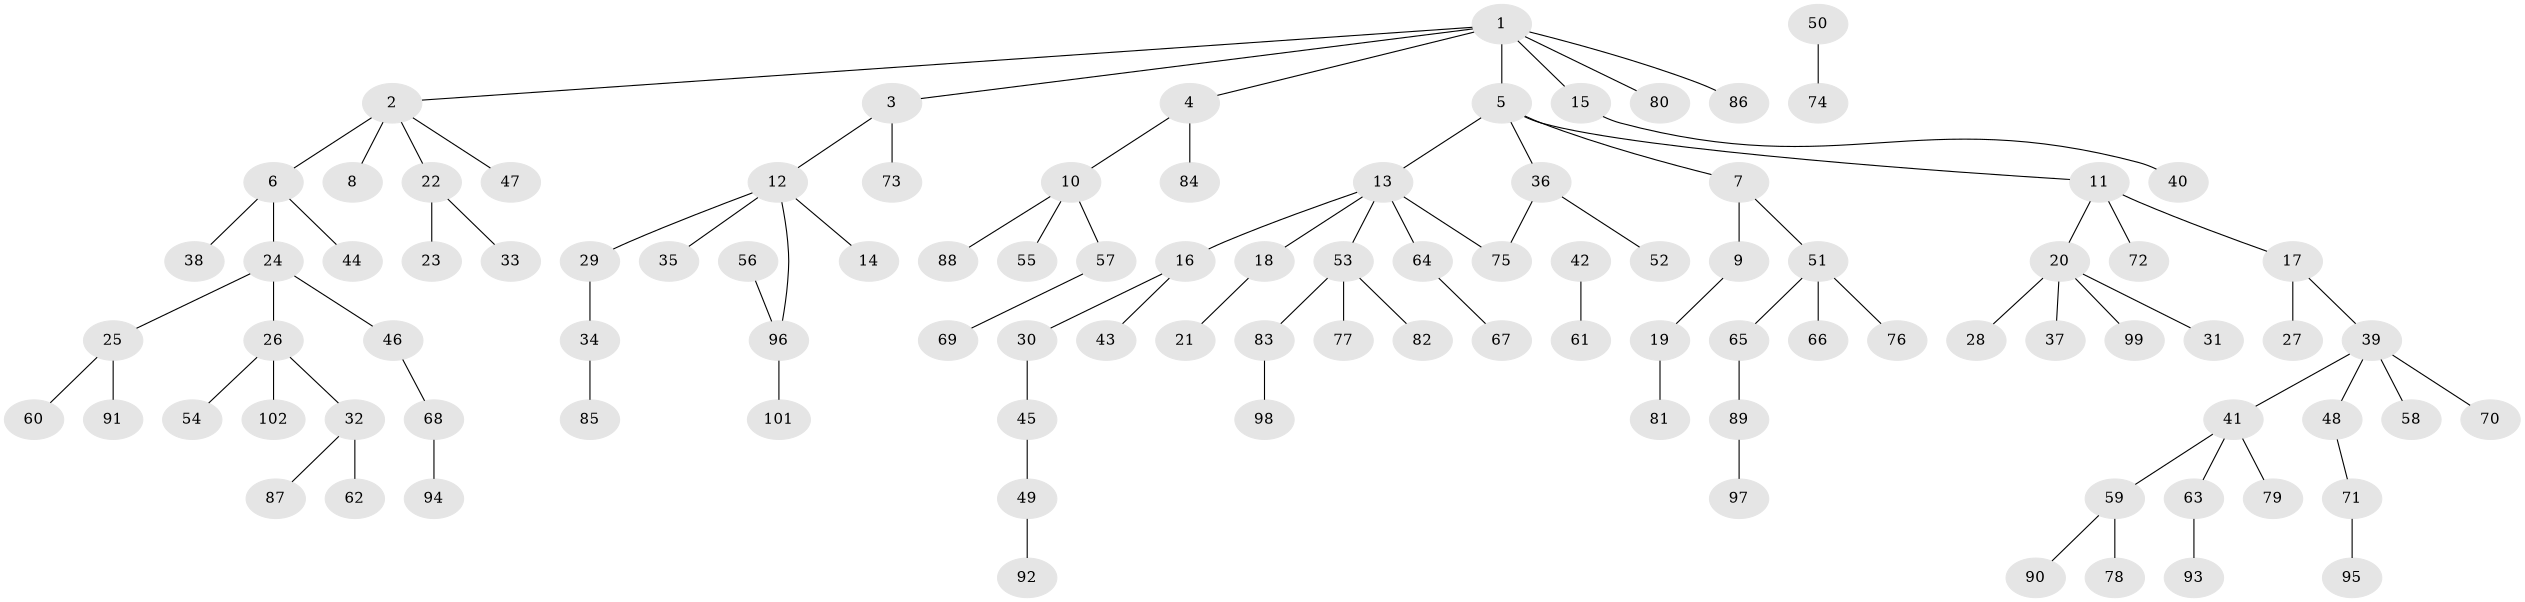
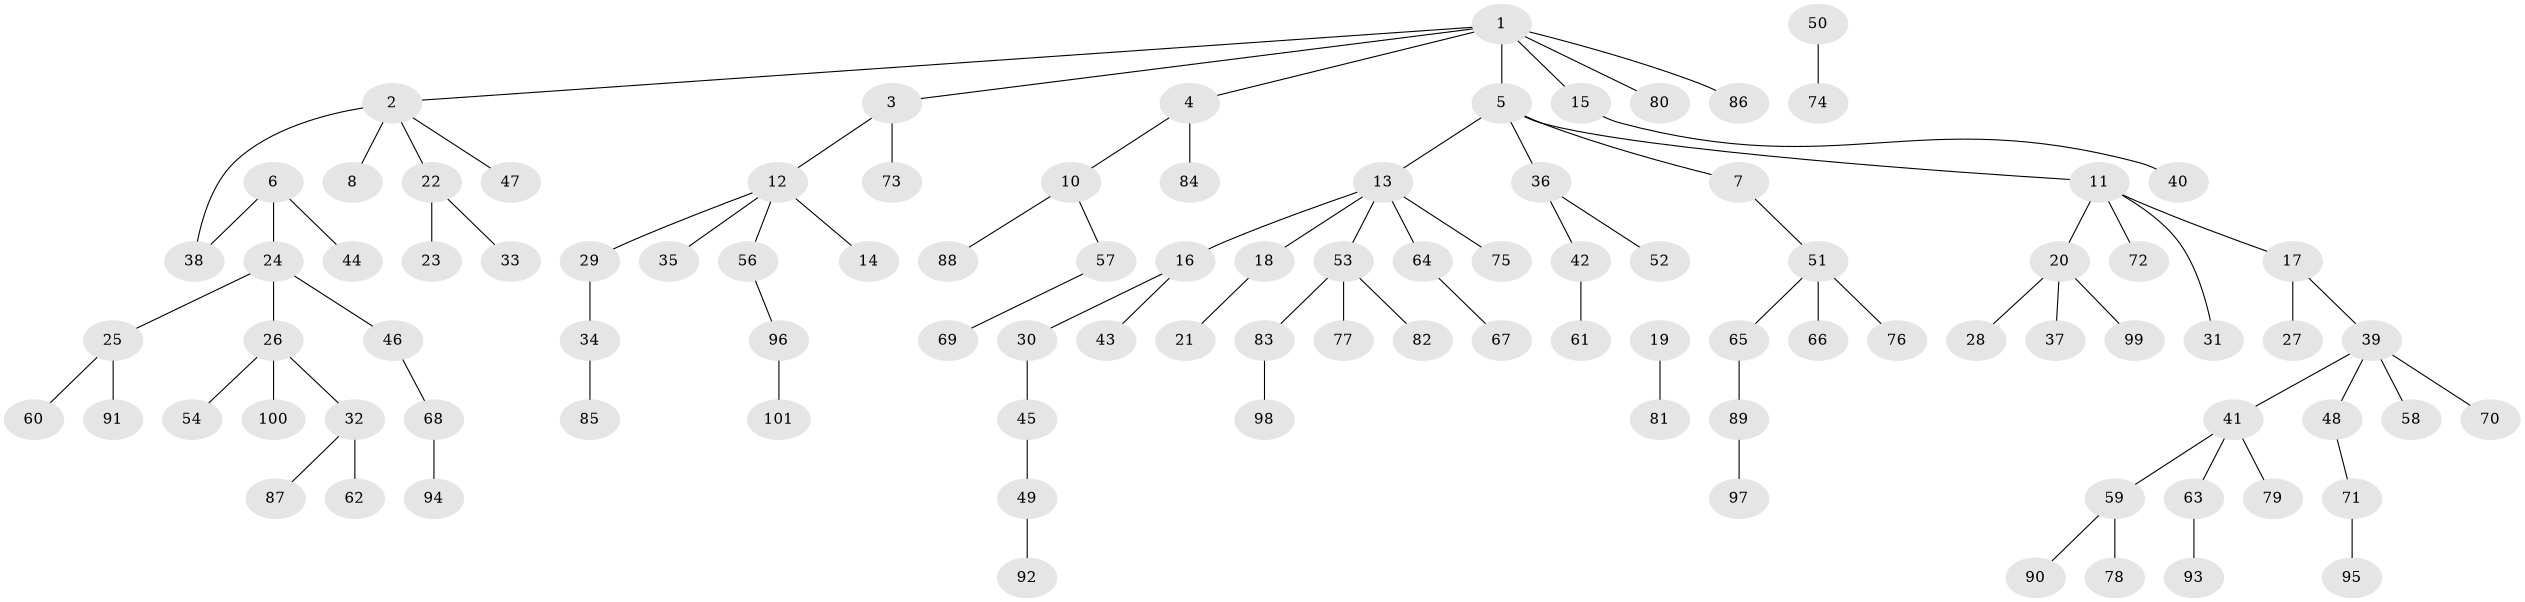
edge "2" -- "6": now "2" -- "38"
edge "36" -- "75": now "36" -- "42"
edge "12" -- "96": now "12" -- "56"
node "55": removed
node "9": removed
edge "20" -- "31": now "11" -- "31"
node "102": label "102" -> "100"
